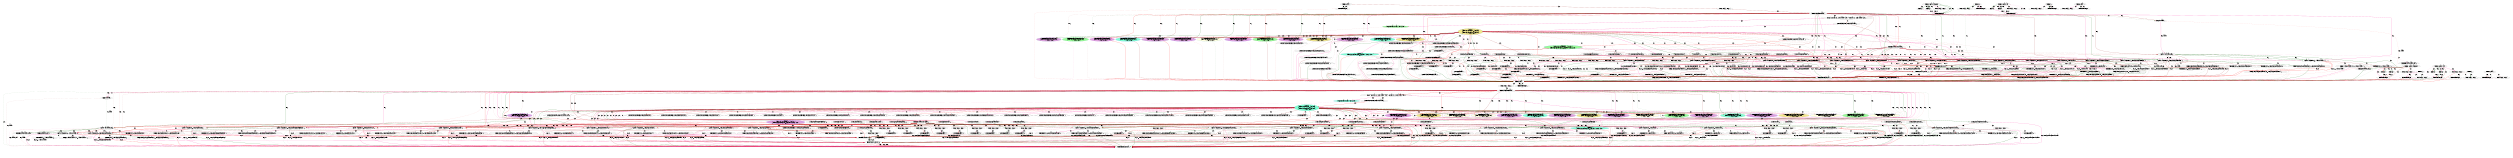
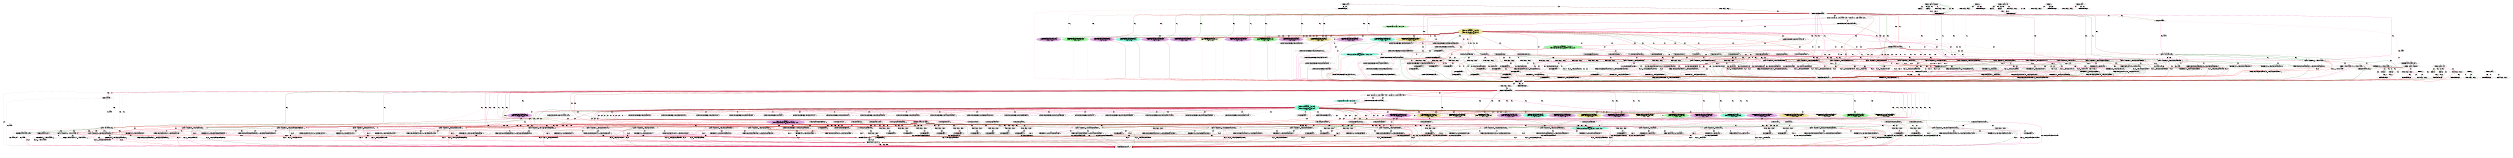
node "(CONTROL_STRUCTURE,BREAK,_(NPPVSupportsAdvancedKeyHandling))": removed
